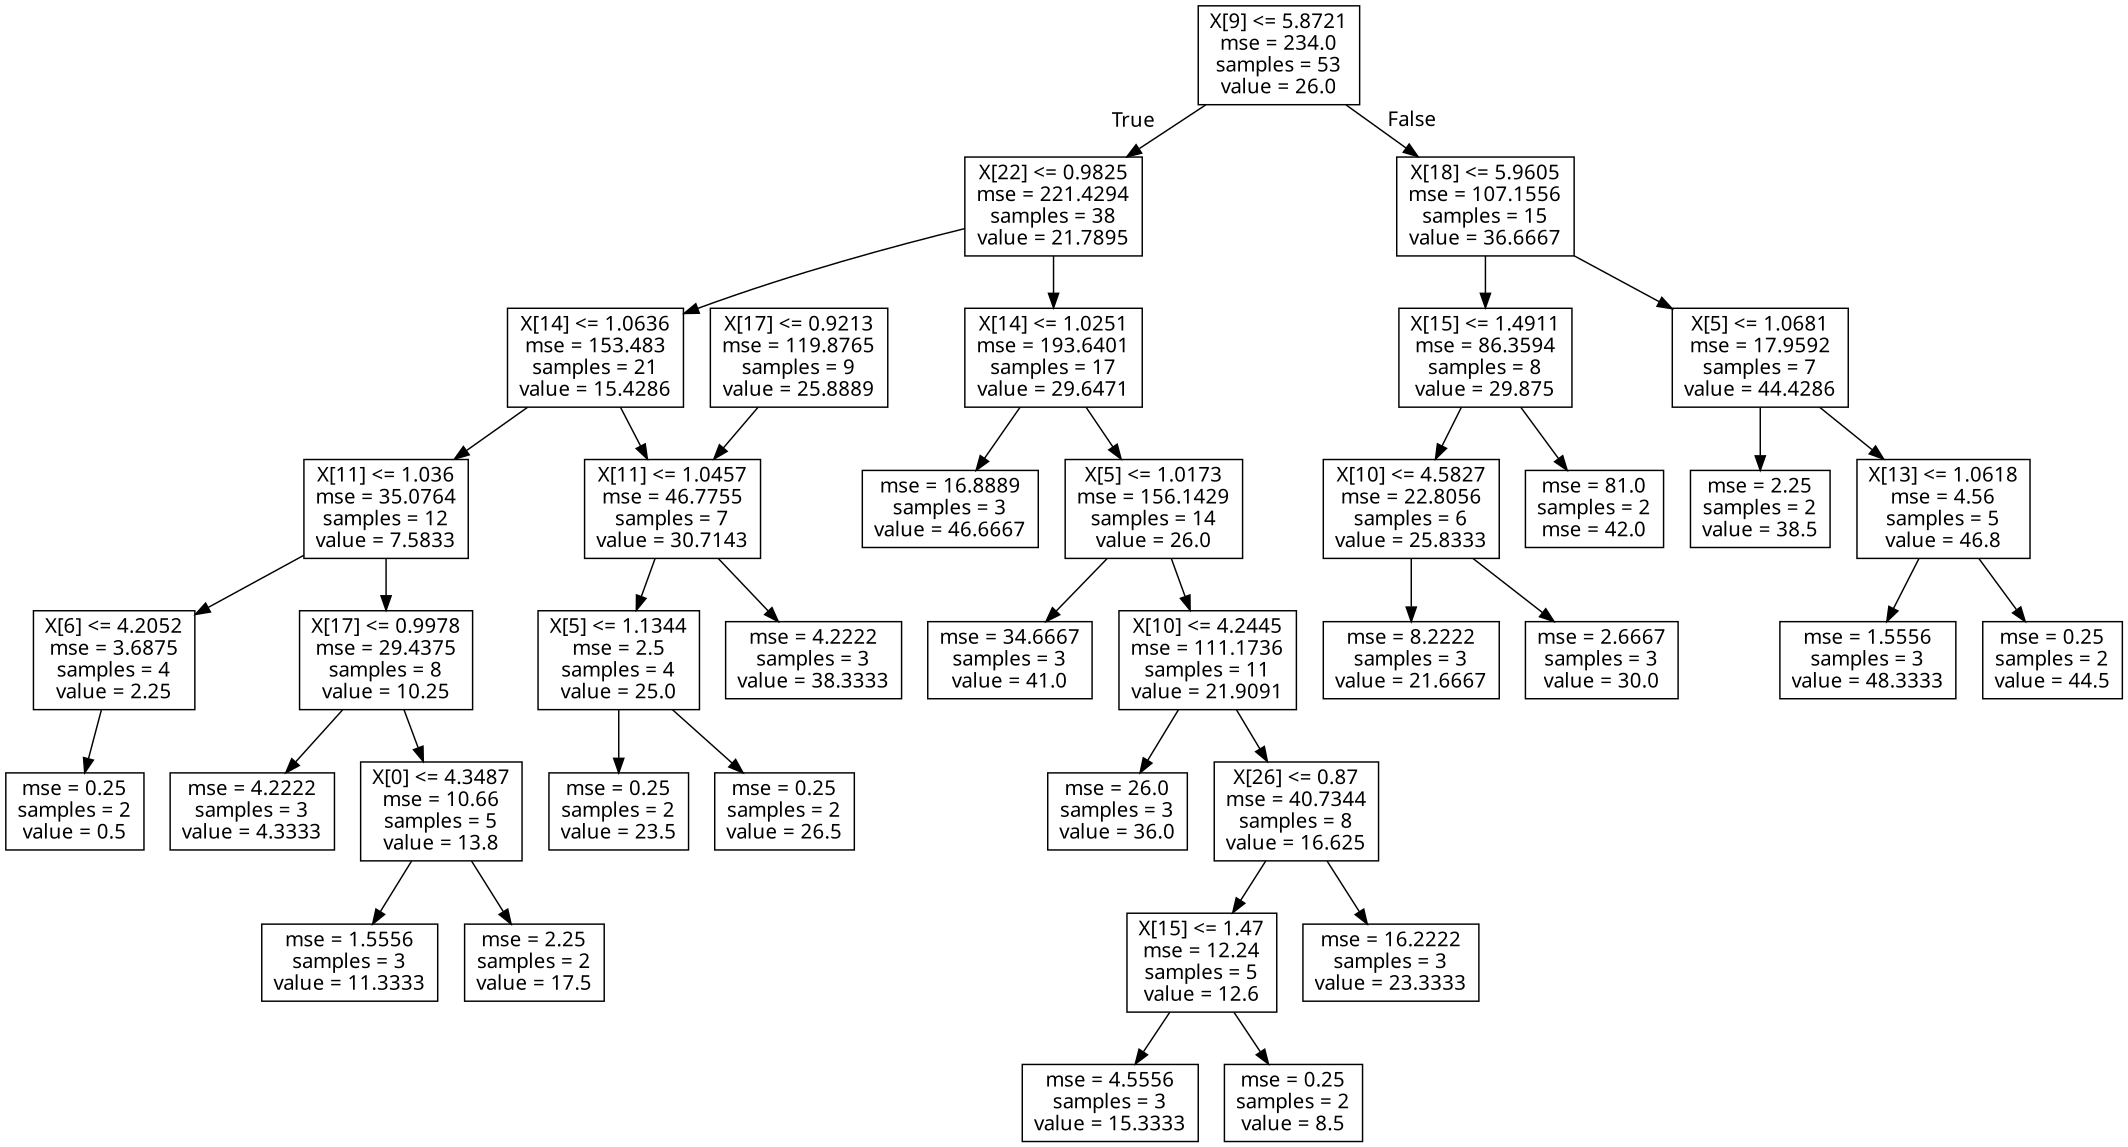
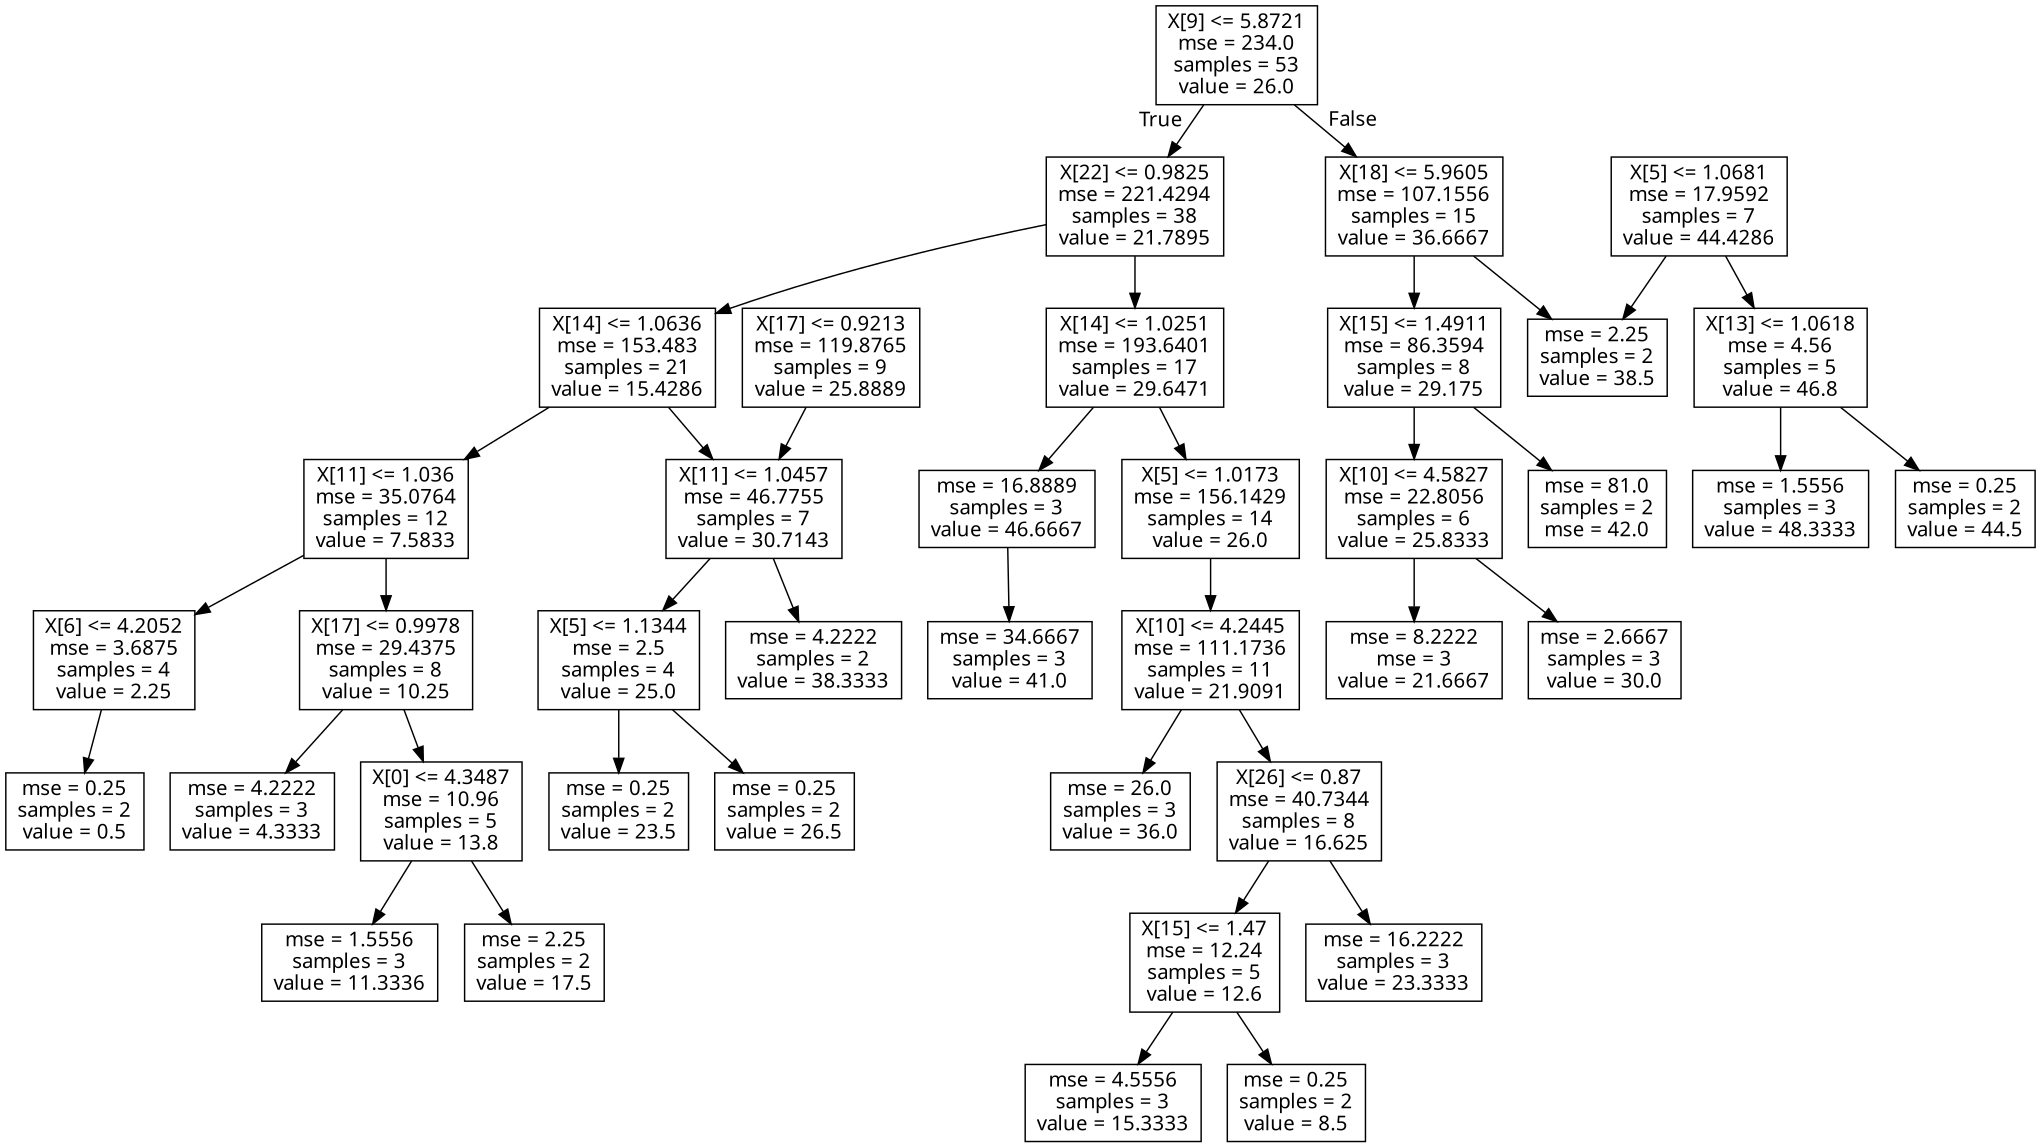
edge "X[18] <= 5.9605 mse = 107.1556 samples = 15 value = 36.6667" -> "X[5] <= 1.0681 mse = 17.9592 samples = 7 value = 44.4286": now "X[18] <= 5.9605 mse = 107.1556 samples = 15 value = 36.6667" -> "mse = 2.25 samples = 2 value = 38.5"
node "X[15] <= 1.4911 mse = 86.3594 samples = 8 value = 29.875": label "X[15] <= 1.4911 mse = 86.3594 samples = 8 value = 29.875" -> "X[15] <= 1.4911 mse = 86.3594 samples = 8 value = 29.175"
edge "X[5] <= 1.0173 mse = 156.1429 samples = 14 value = 26.0" -> "mse = 34.6667 samples = 3 value = 41.0": now "mse = 16.8889 samples = 3 value = 46.6667" -> "mse = 34.6667 samples = 3 value = 41.0"
node "mse = 4.2222 samples = 3 value = 38.3333": label "mse = 4.2222 samples = 3 value = 38.3333" -> "mse = 4.2222 samples = 2 value = 38.3333"
node "mse = 8.2222 samples = 3 value = 21.6667": label "mse = 8.2222 samples = 3 value = 21.6667" -> "mse = 8.2222 mse = 3 value = 21.6667"
node "X[0] <= 4.3487 mse = 10.66 samples = 5 value = 13.8": label "X[0] <= 4.3487 mse = 10.66 samples = 5 value = 13.8" -> "X[0] <= 4.3487 mse = 10.96 samples = 5 value = 13.8"
node "mse = 1.5556 samples = 3 value = 11.3333": label "mse = 1.5556 samples = 3 value = 11.3333" -> "mse = 1.5556 samples = 3 value = 11.3336"
